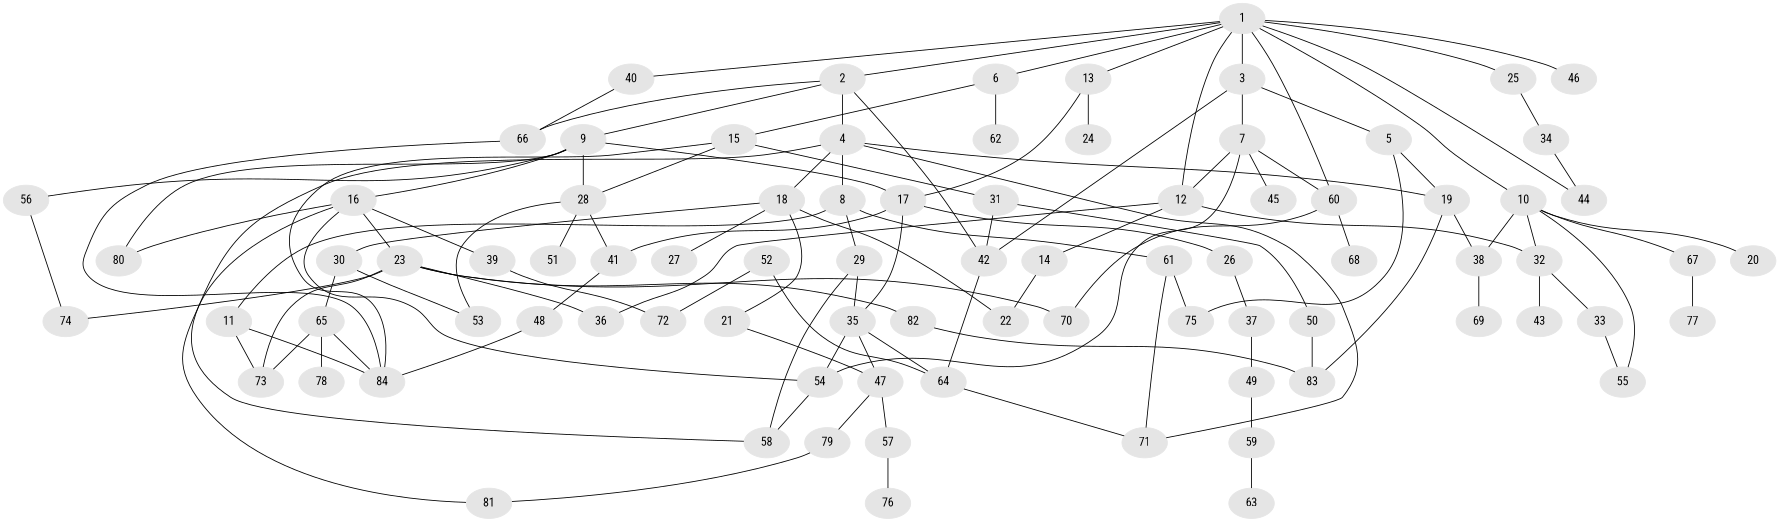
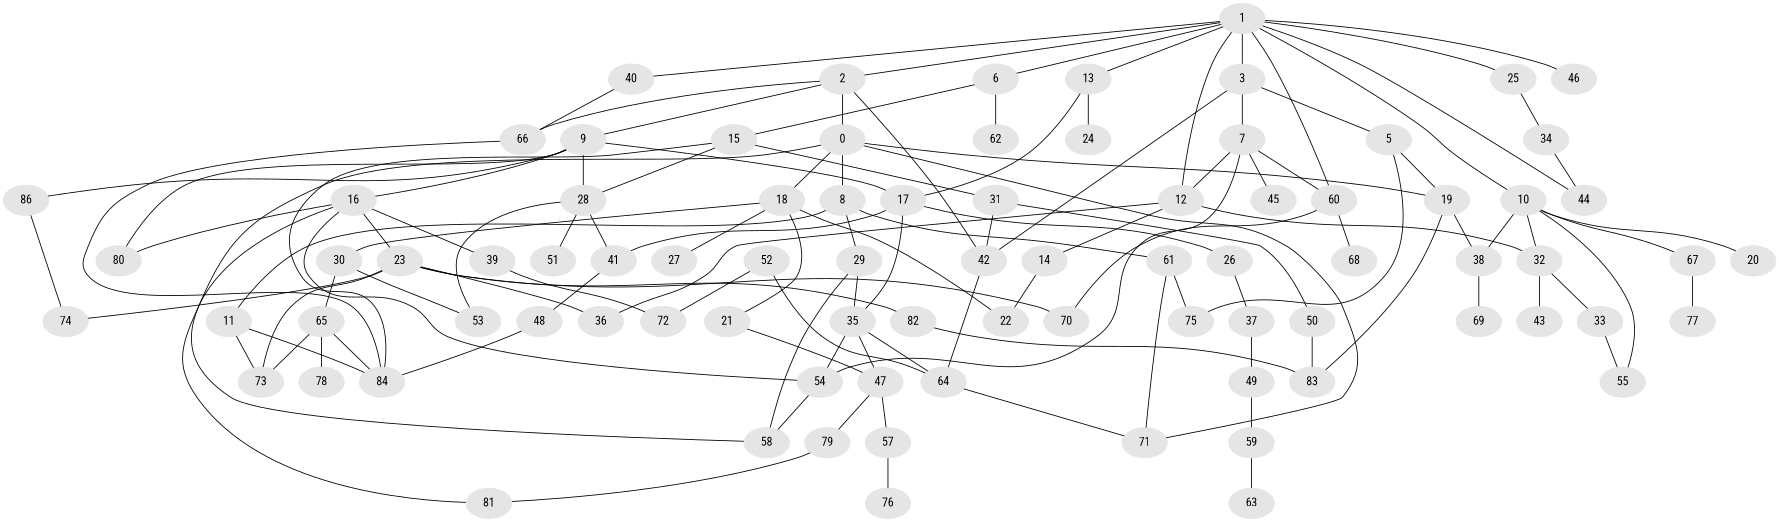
node "4": label "4" -> "0"
node "56": label "56" -> "86"
